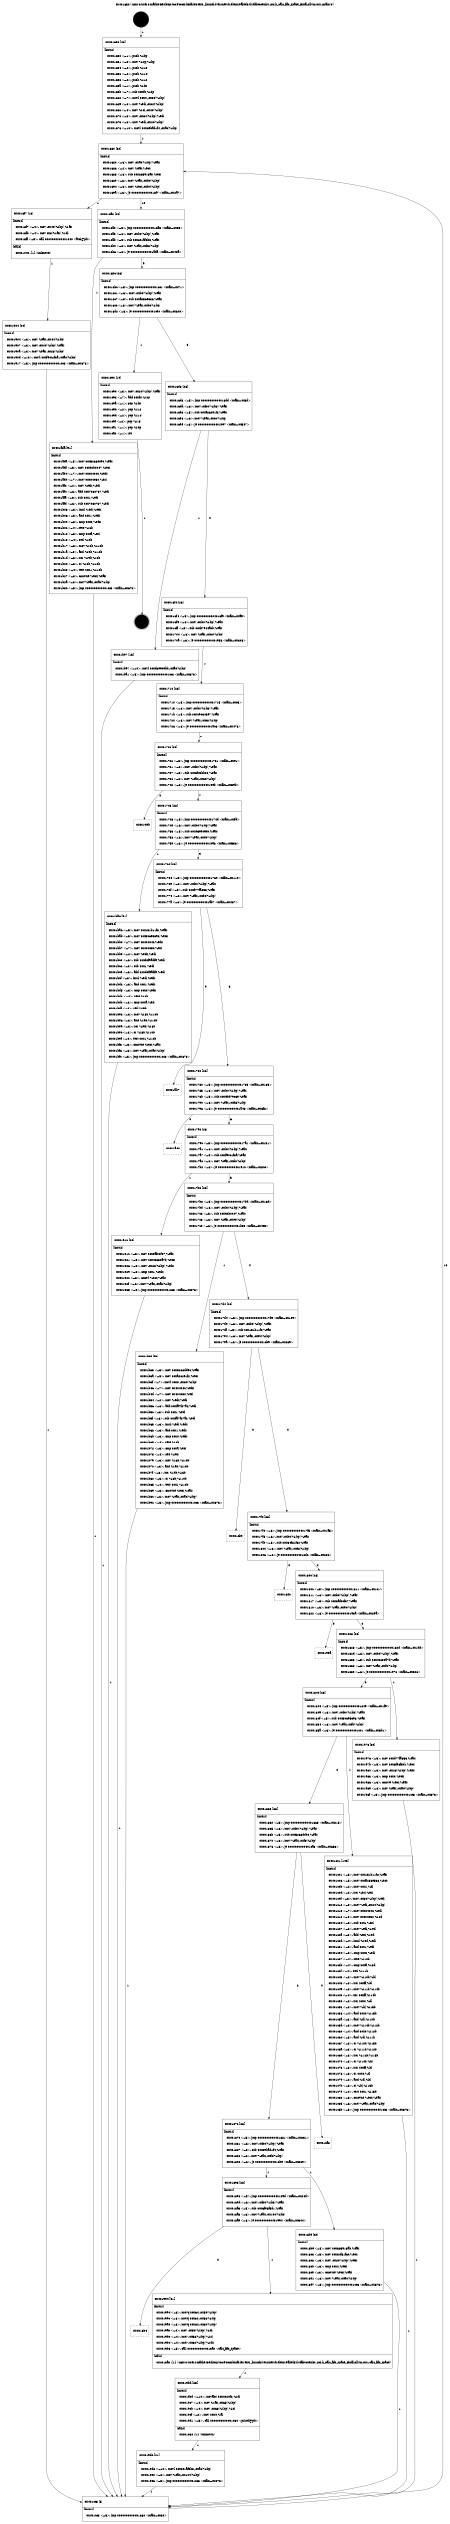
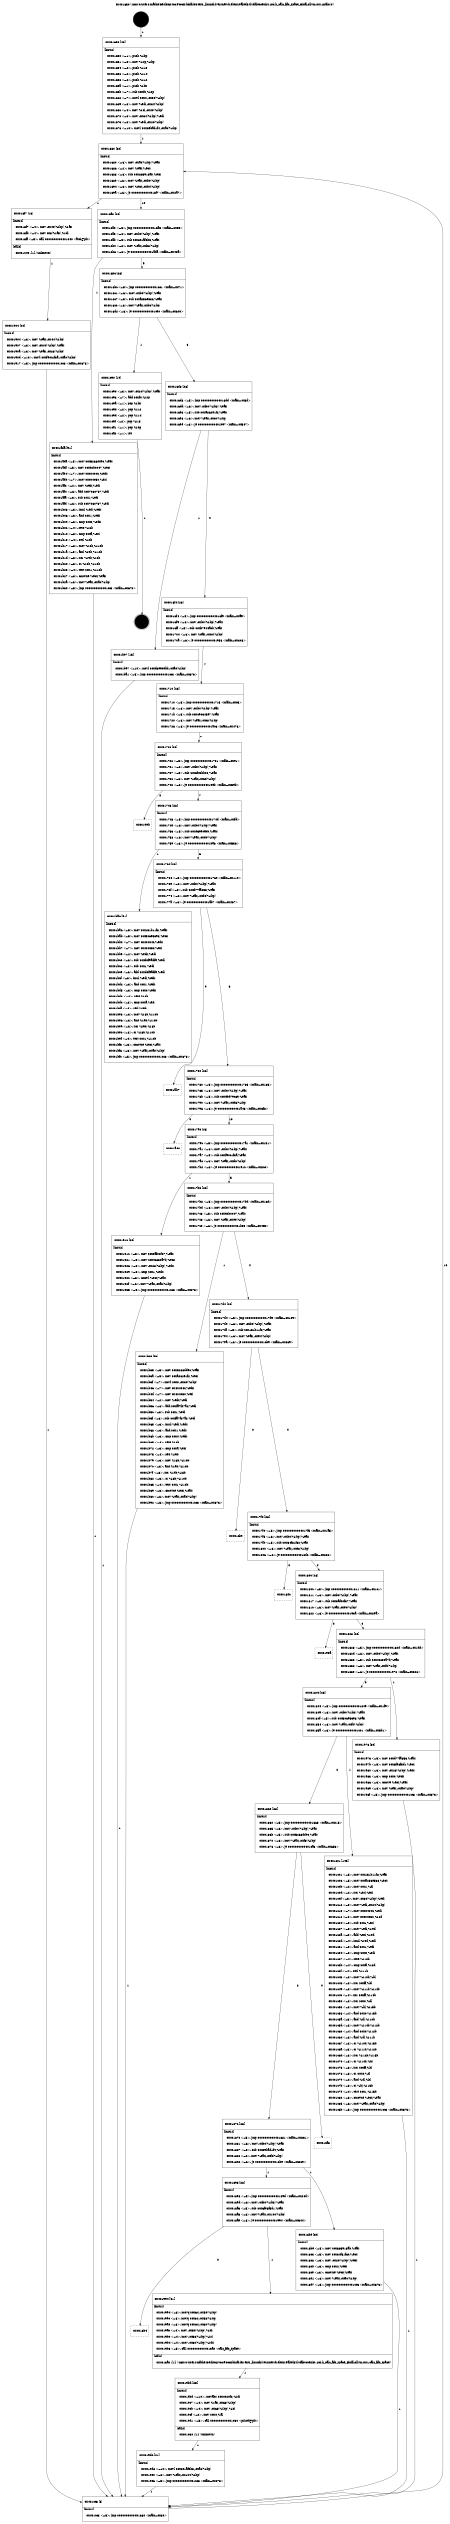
edge "0x401748 [28]" -> "0x401764 [28]": label " 9" -> " 6"
edge "0x401780 [28]" -> "0x40179c [28]": label " 6" -> " 10"
edge "0x401ba6 [91]" -> "0x401cc3 [5]": removed, label "1"
